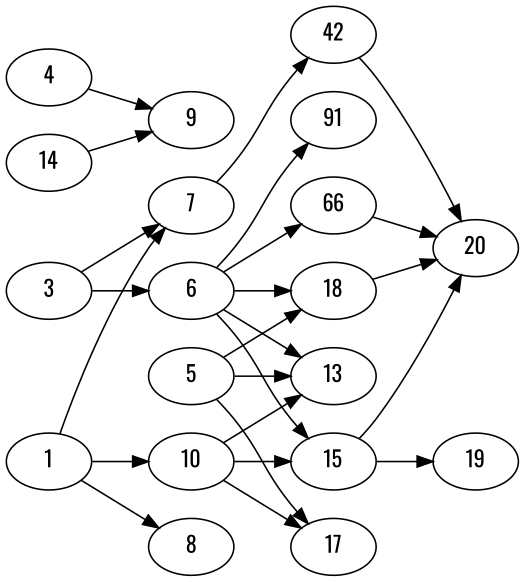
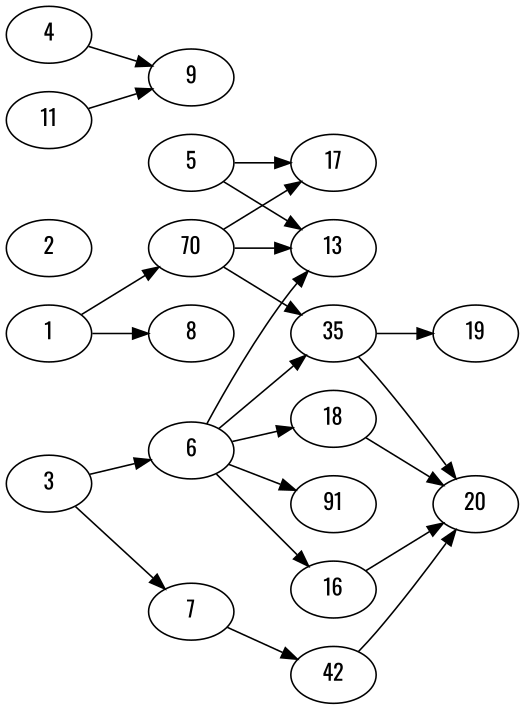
node "14": label "14" -> "11"
node "66": label "66" -> "16"
node "2": added
edge "1" -> "7": removed
edge "5" -> "18": removed
node "10": label "10" -> "70"
node "15": label "15" -> "35"
